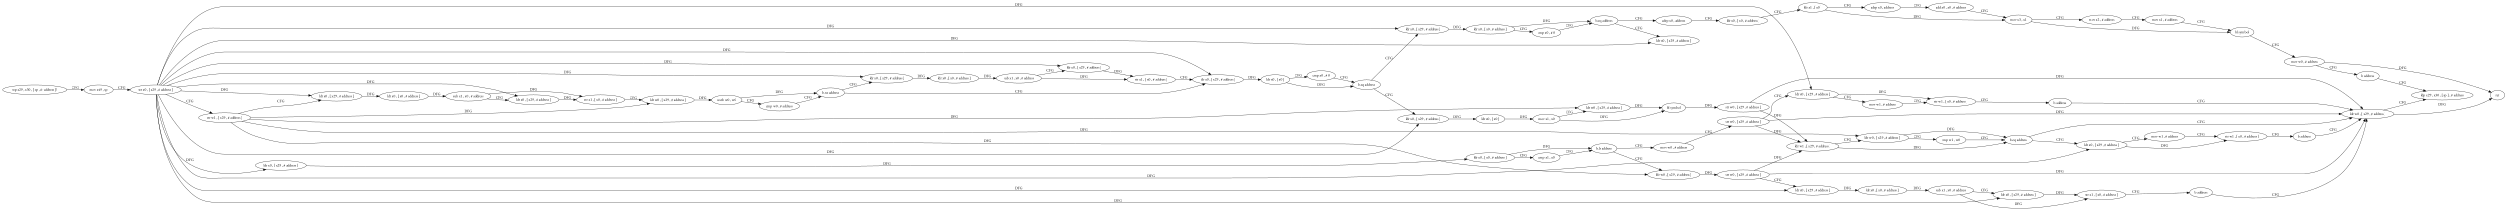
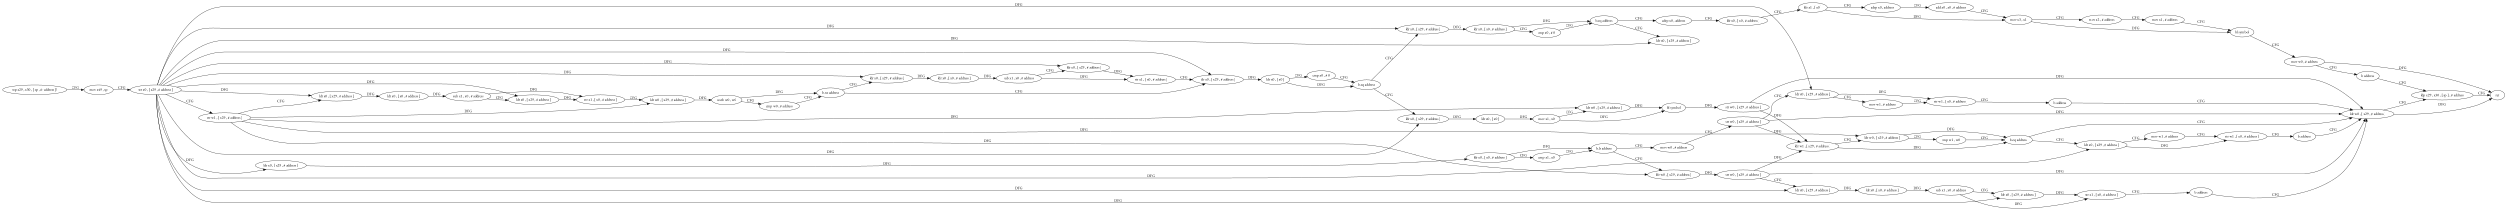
edge "ldp x29 , x30 , [ sp ] , # address" -> "ret": added, label "CFG"
